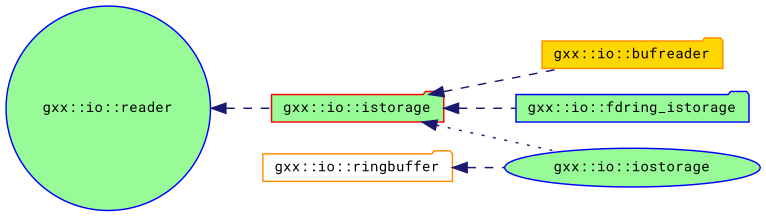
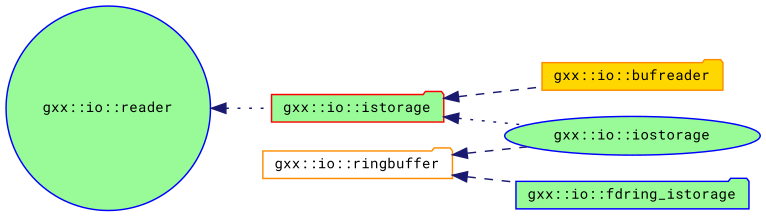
edge "gxx::io::istorage" -> "gxx::io::reader": style dashed -> dotted
edge "gxx::io::fdring_istorage" -> "gxx::io::istorage": now "gxx::io::fdring_istorage" -> "gxx::io::ringbuffer"
